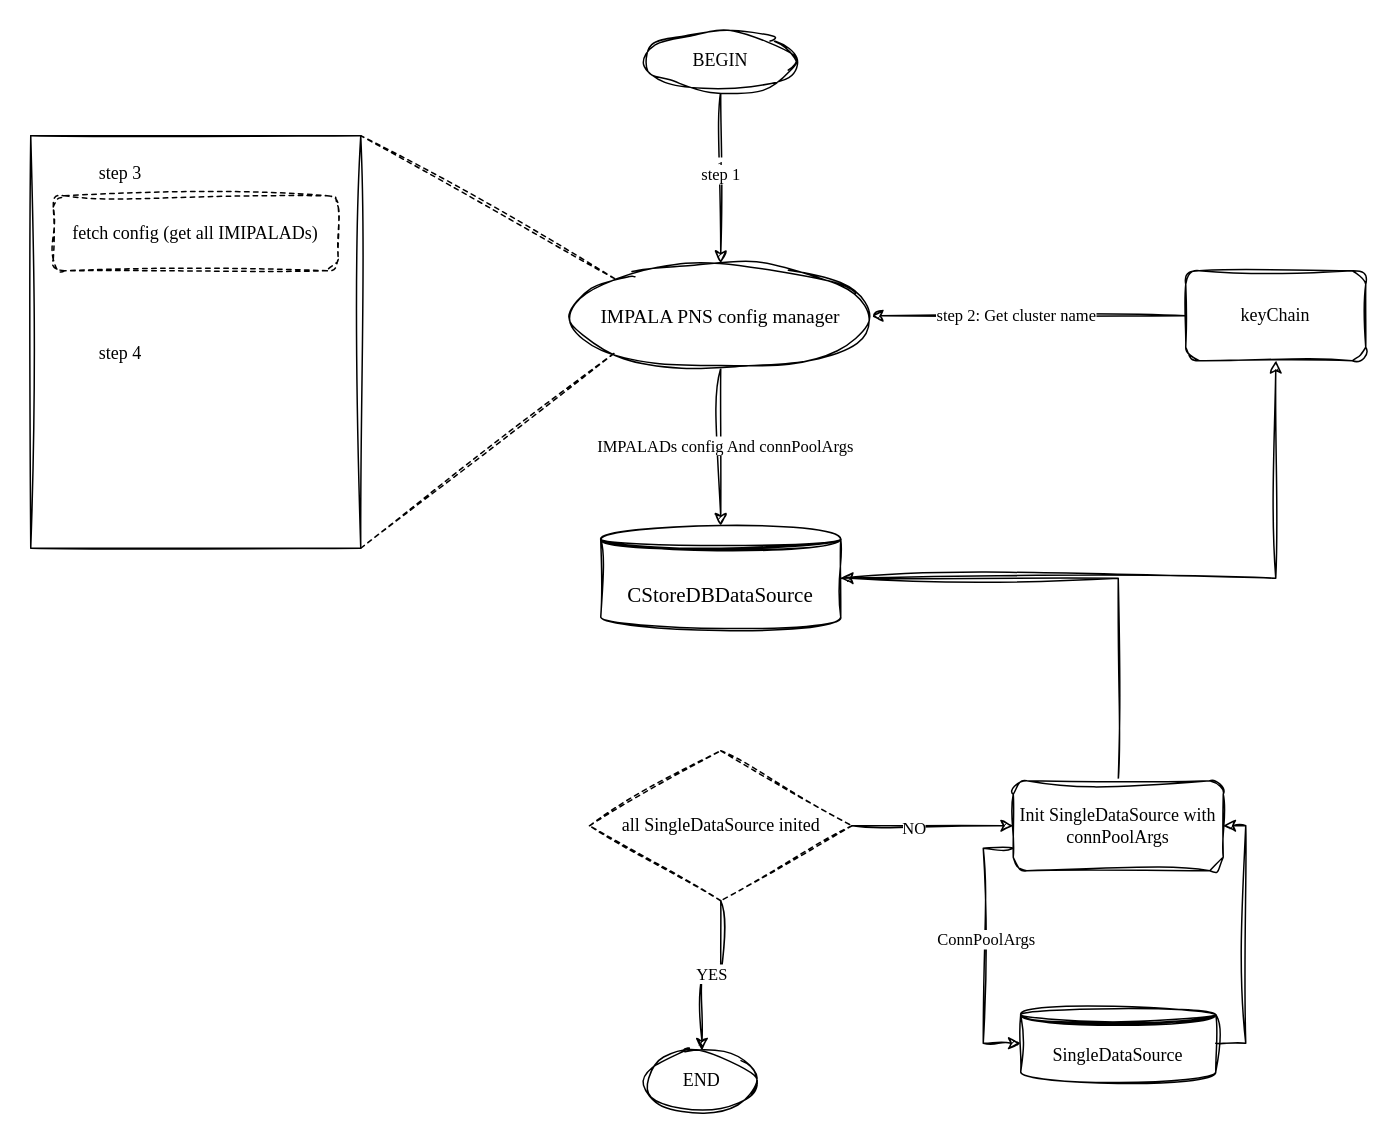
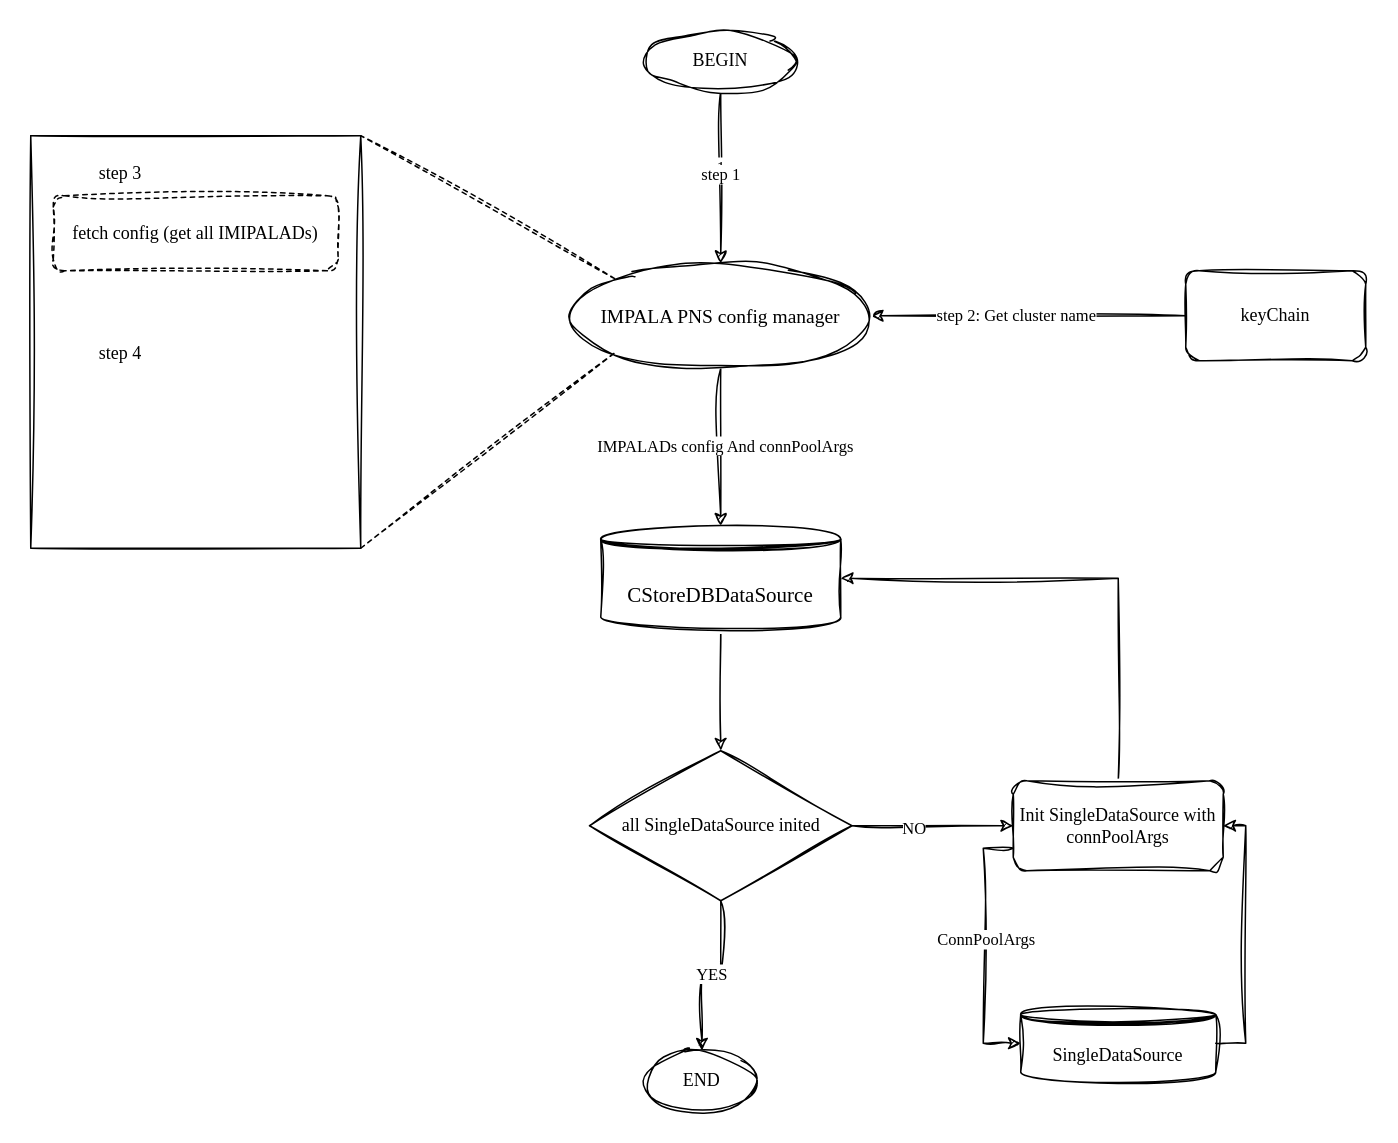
edge "CStoreDBDataSource" -> "keyChain": now "CStoreDBDataSource" -> "all SingleDataSource inited"
node "all SingleDataSource inited": style dashed -> solid
